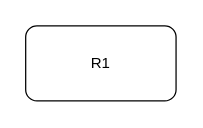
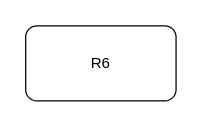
node "R1": label "R1" -> "R6"
